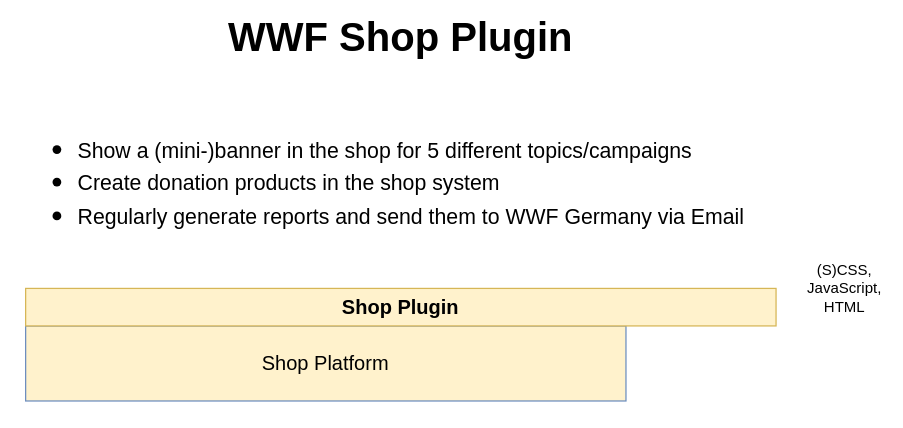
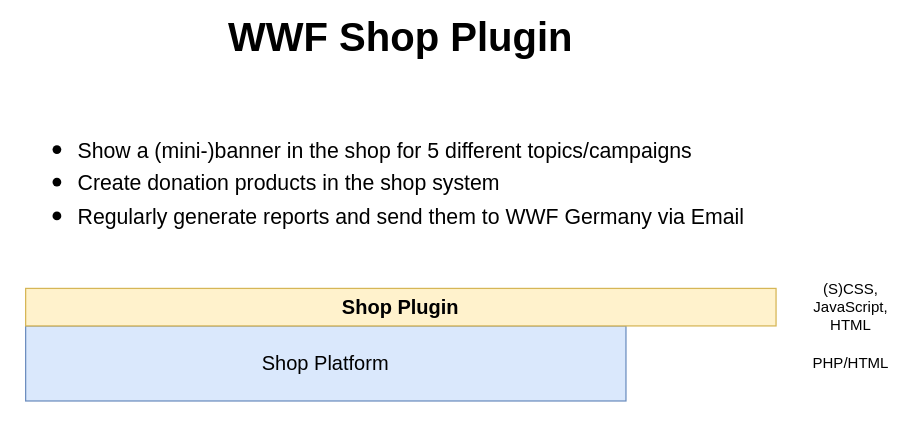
node "(S)CSS, JavaScript, HTML": moved (844, 288) -> (851, 307)
node "Shop Platform": fillcolor #fff2cc -> #dae8fc
node "PHP/HTML": added
